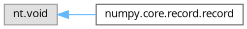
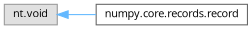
node "numpy.core.record.record": label "numpy.core.record.record" -> "numpy.core.records.record"
